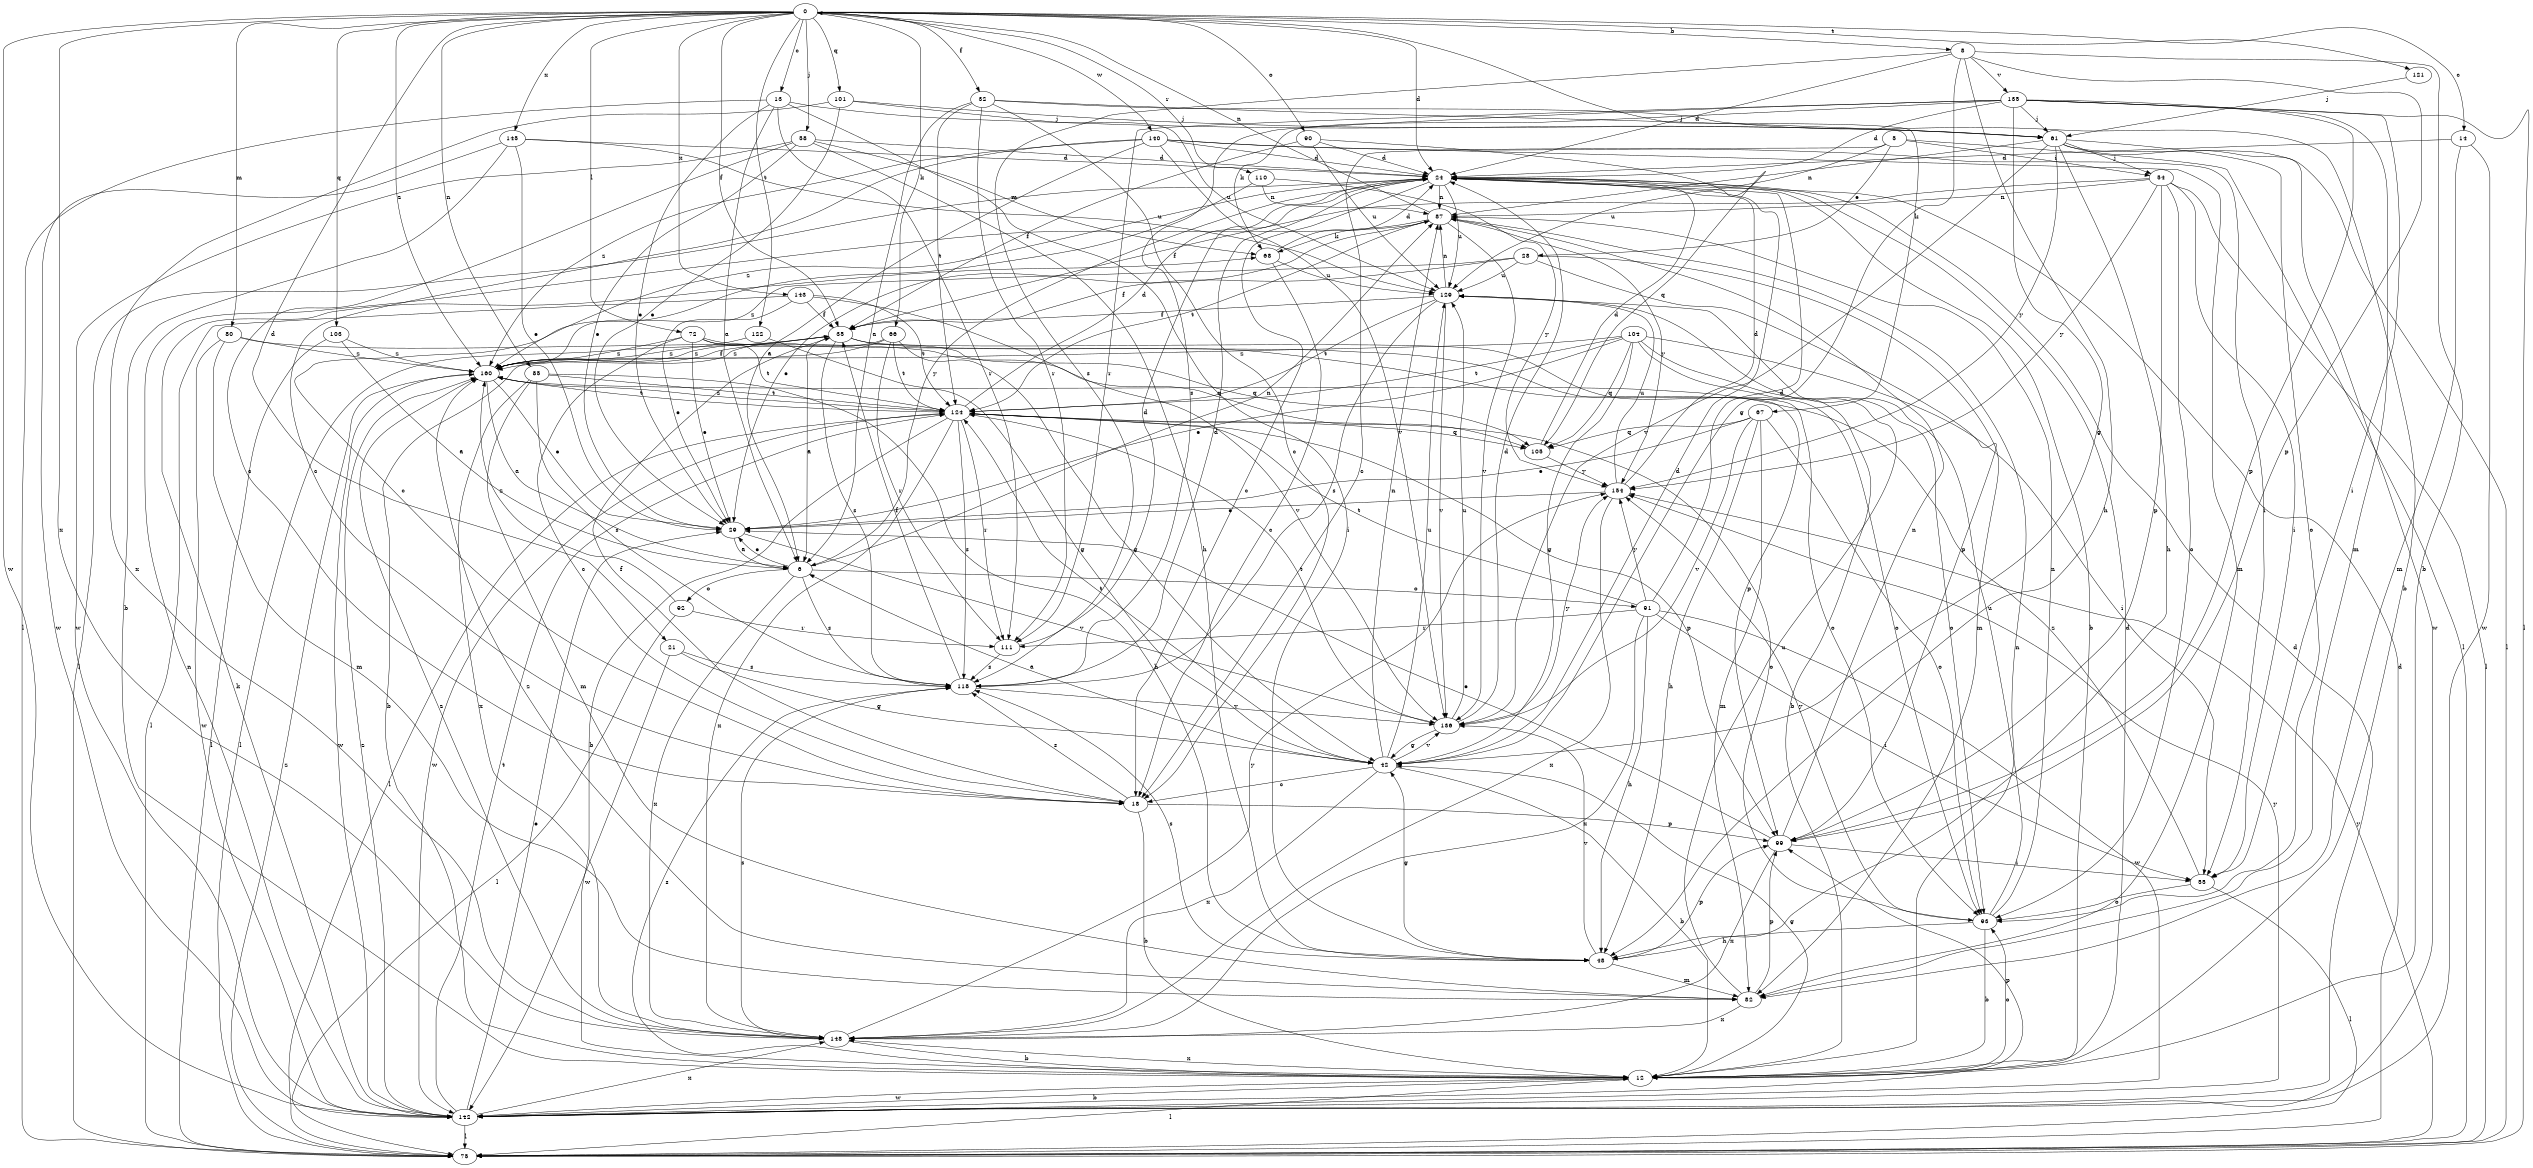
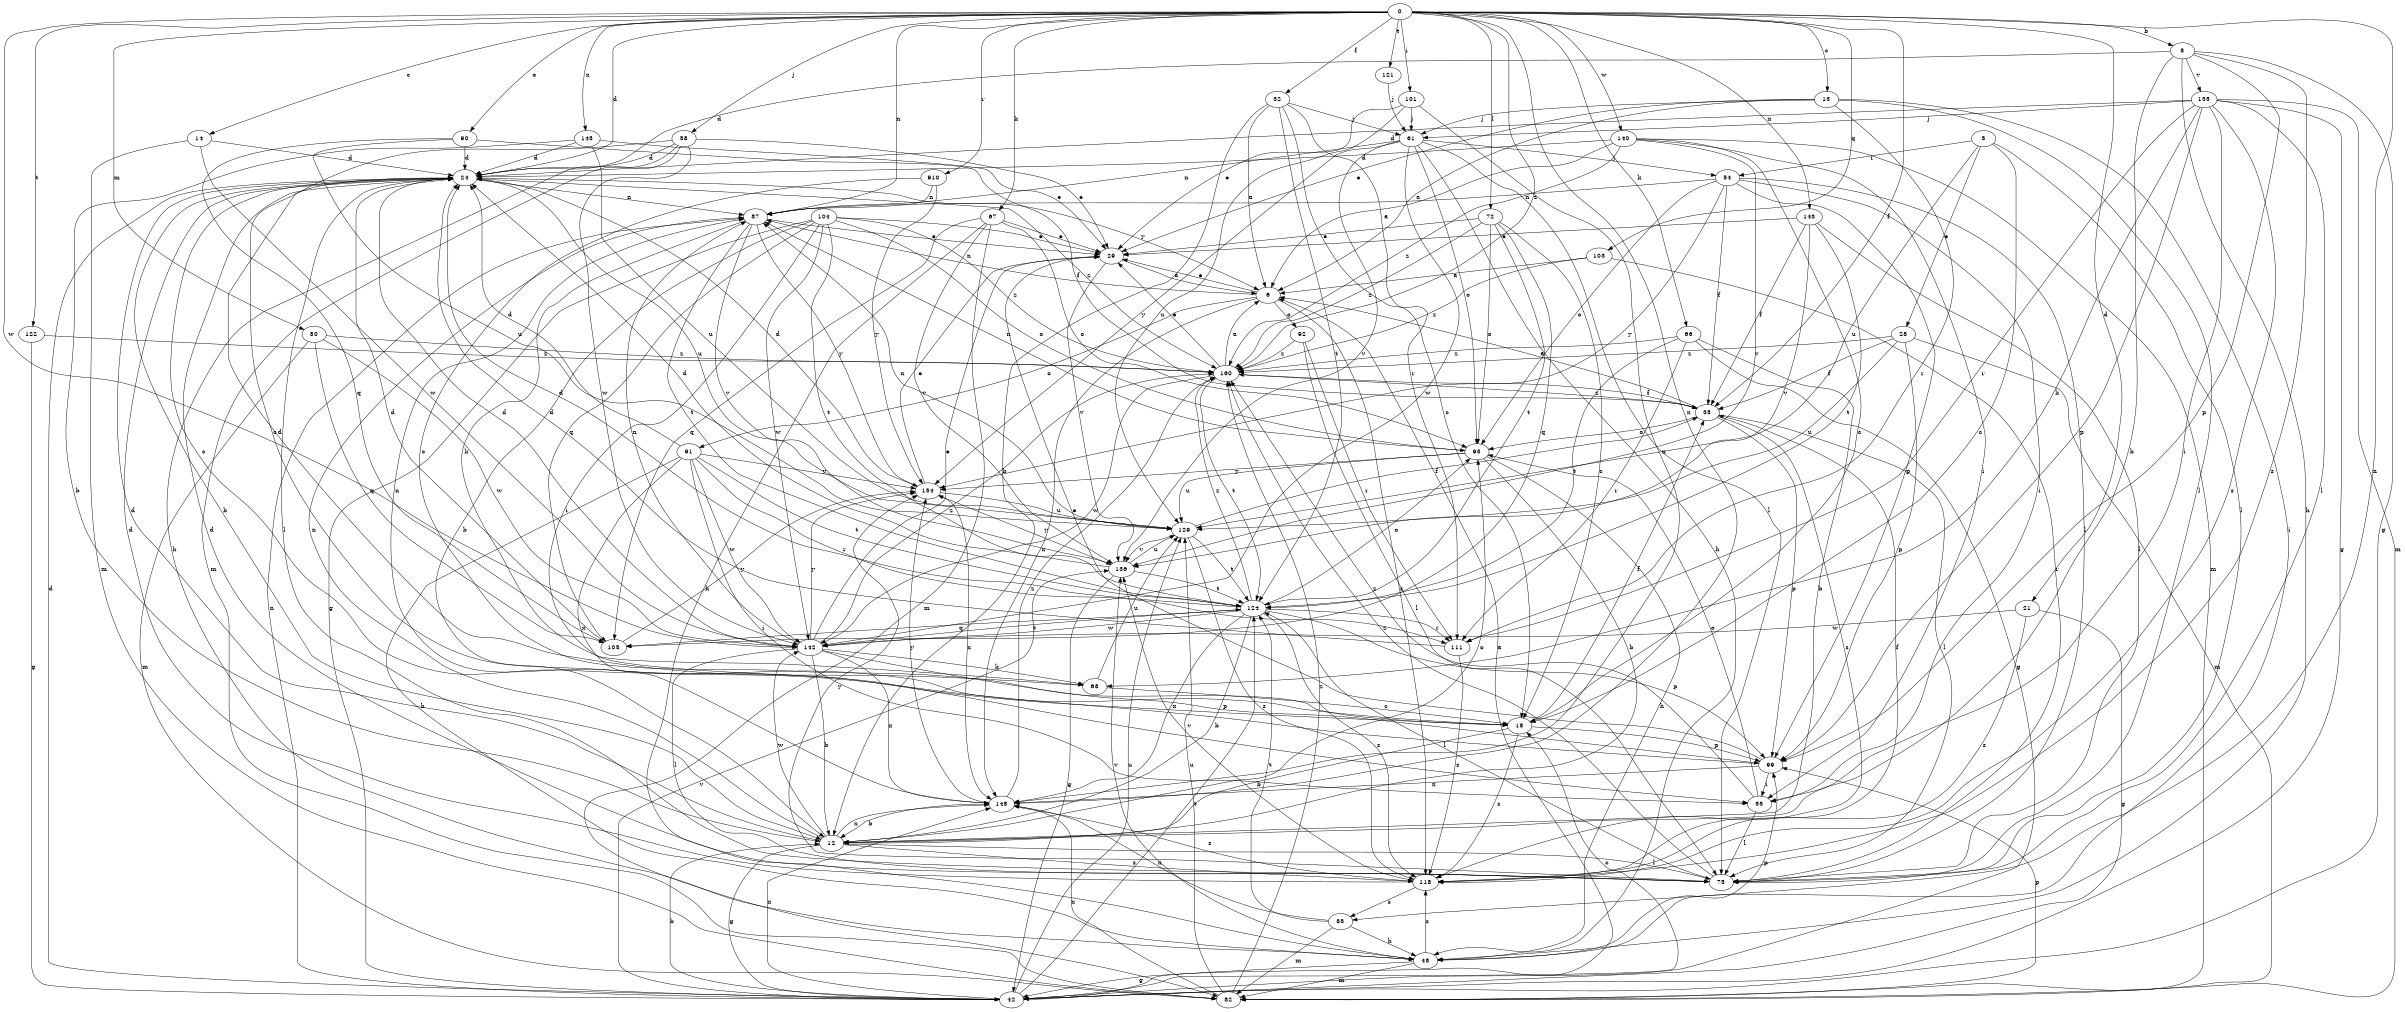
edge "0" -> "101": label "q" -> "i"
edge "87" -> "0": reversed
node "110": label "110" -> "910"
edge "58" -> "68": now "58" -> "82"
edge "145" -> "142": now "104" -> "142"
edge "85" -> "118": reversed
edge "103" -> "75": label "l" -> "r"
